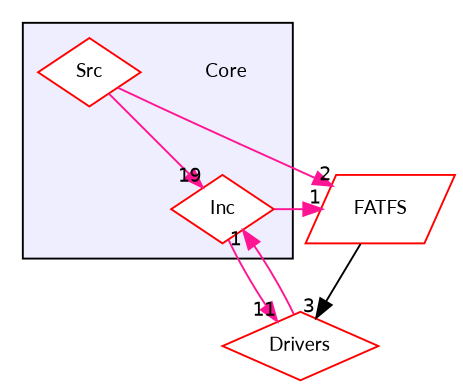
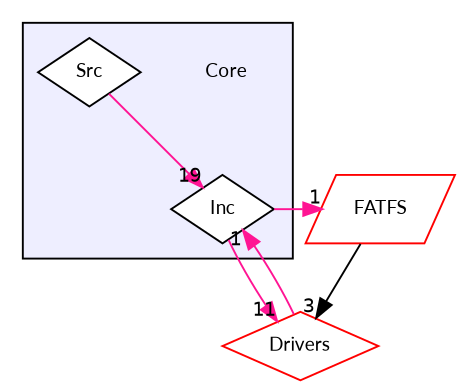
node "Src": color red -> black
edge "Src" -> "FATFS": removed
node "Inc": color red -> black
